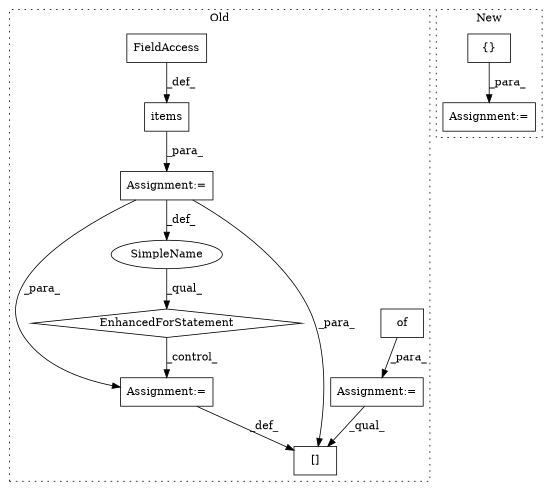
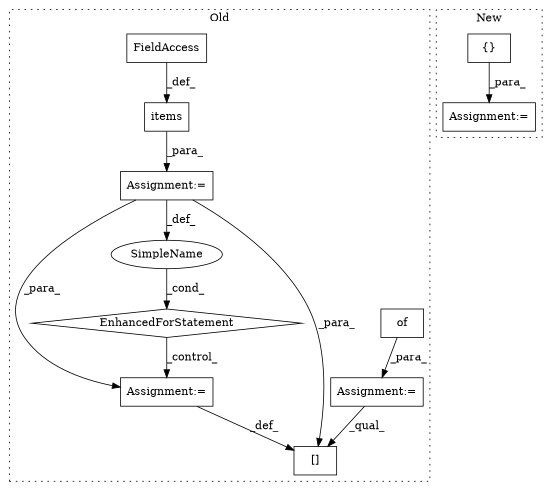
edge "SimpleName" -> "EnhancedForStatement": label "_qual_" -> "_cond_"
